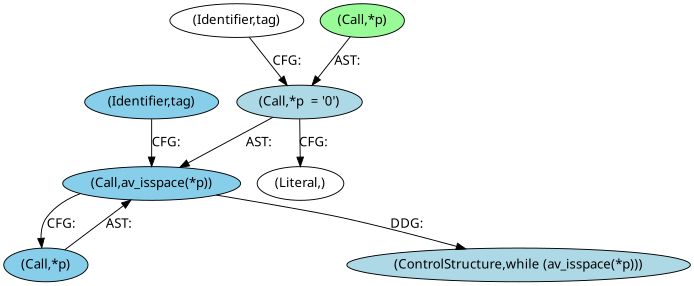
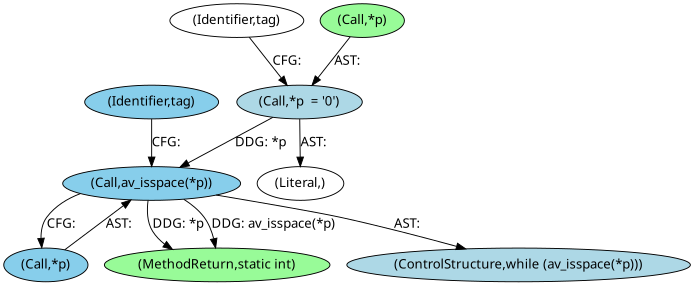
edge "(Call,*p  = '0')" -> "(Call,av_isspace(*p))": label "AST: " -> "DDG: *p"
edge "(Call,*p  = '0')" -> "(Literal,)": label "CFG: " -> "AST: "
edge "(Call,av_isspace(*p))" -> "(ControlStructure,while (av_isspace(*p)))": label "DDG: " -> "AST: "
node "(MethodReturn,static int)": added
